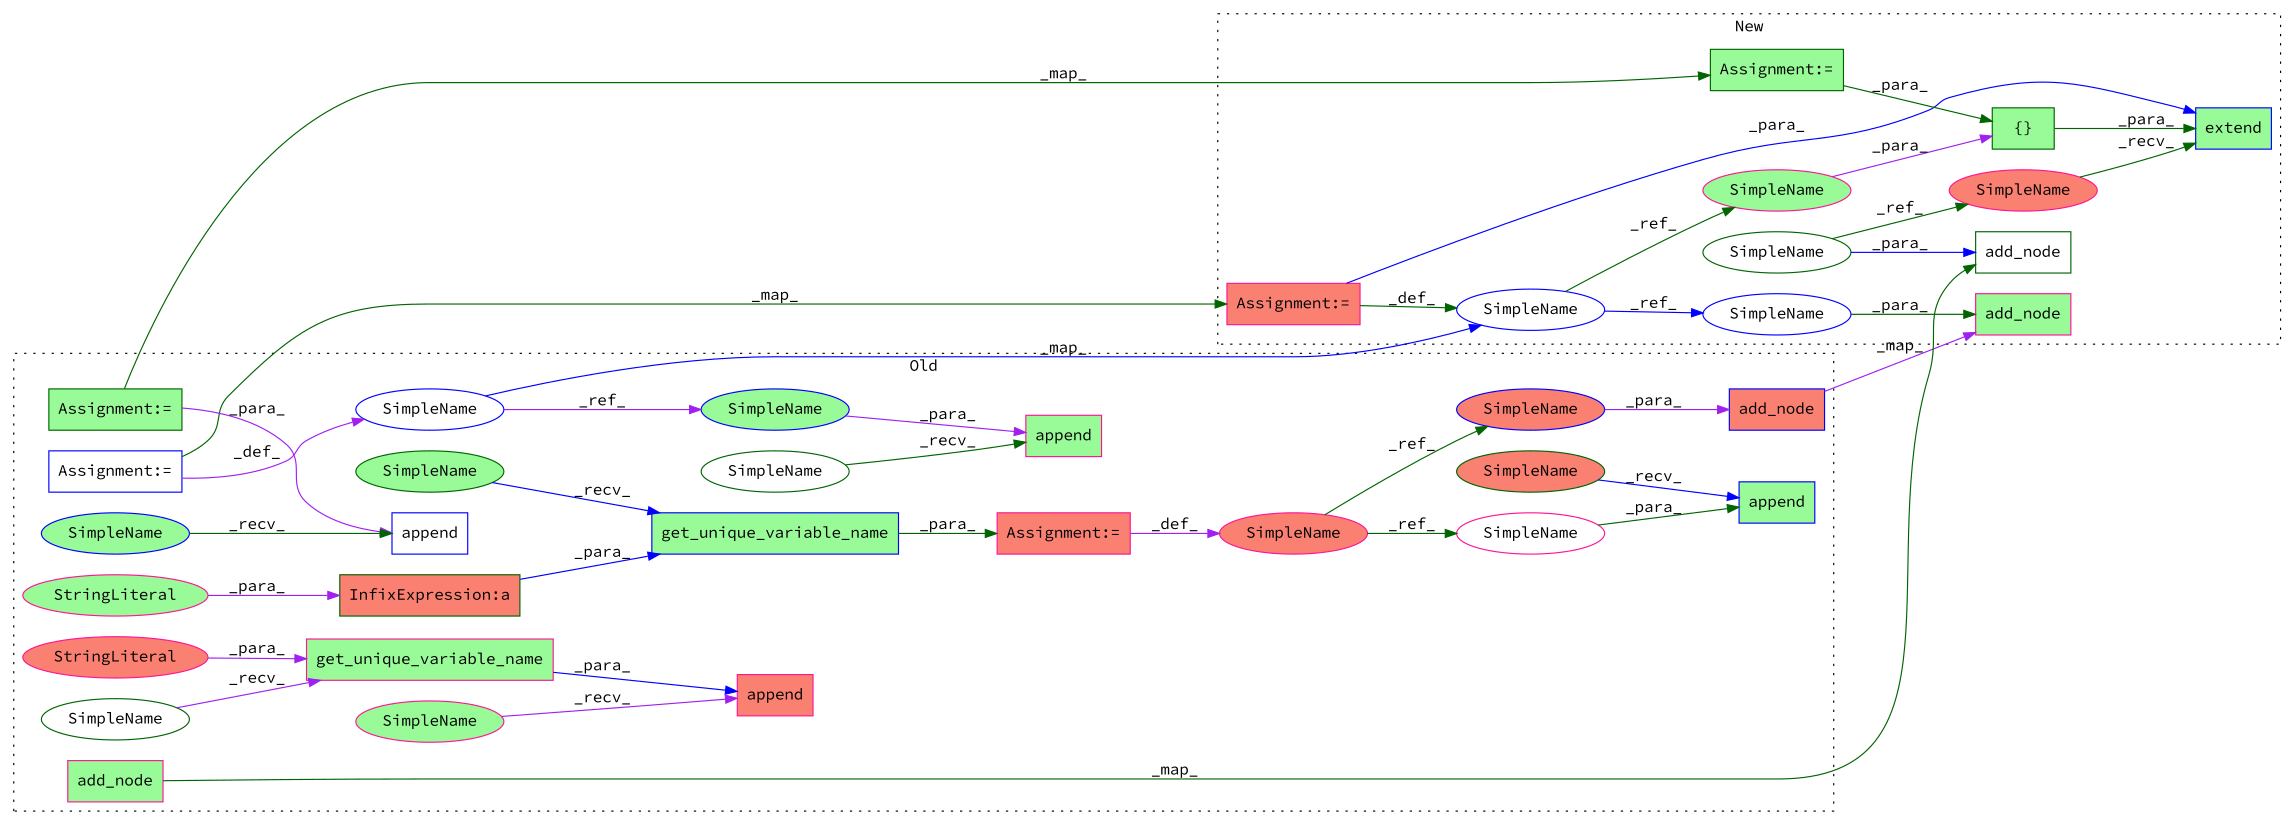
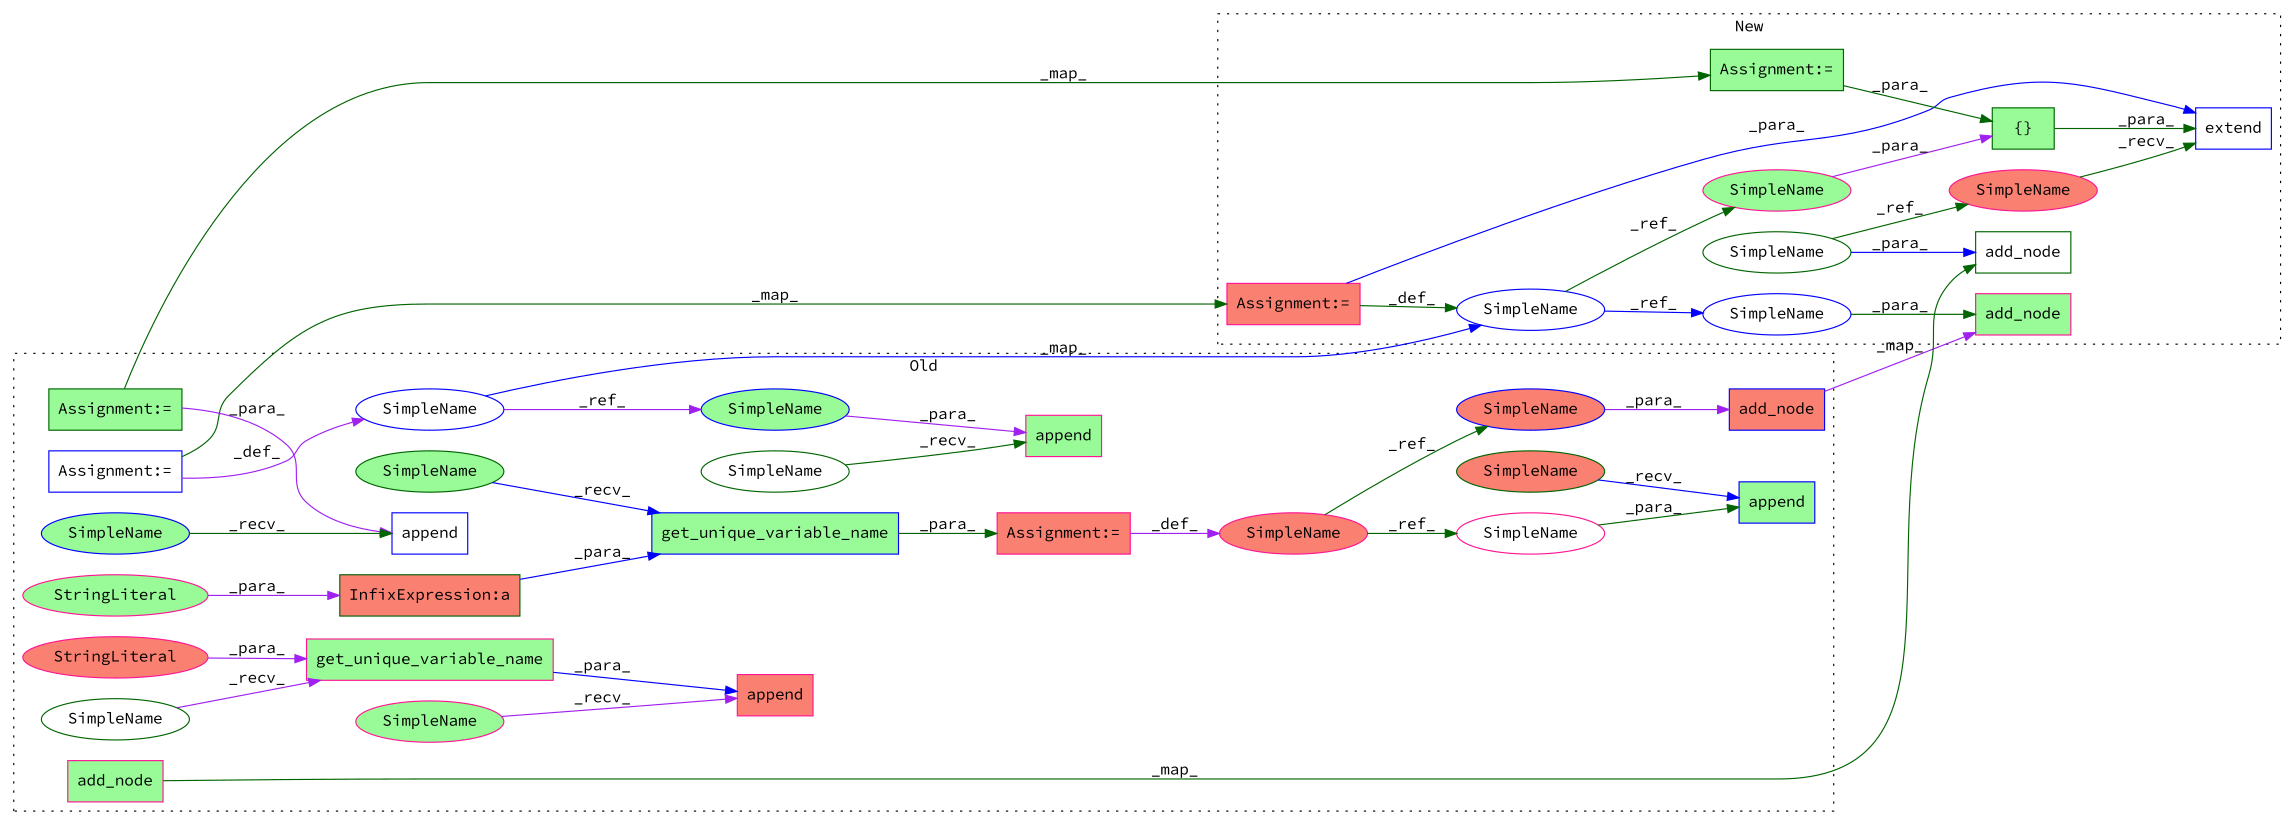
node "extend": fillcolor palegreen -> white
